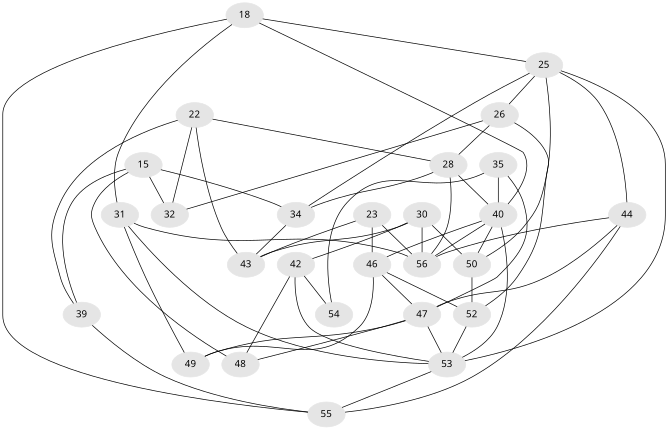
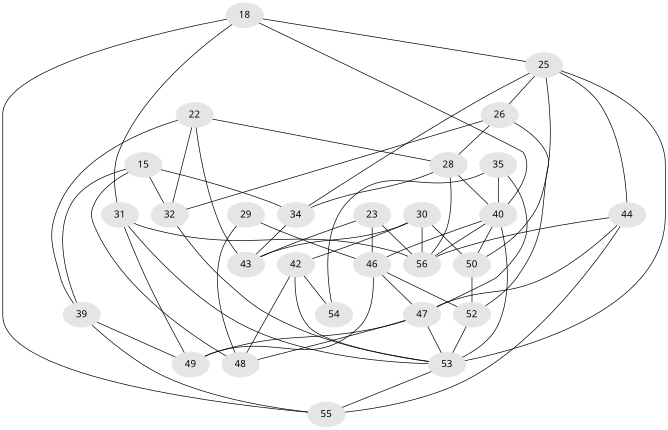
node "29": added
edge "32" -- "53": added
edge "39" -- "49": added
